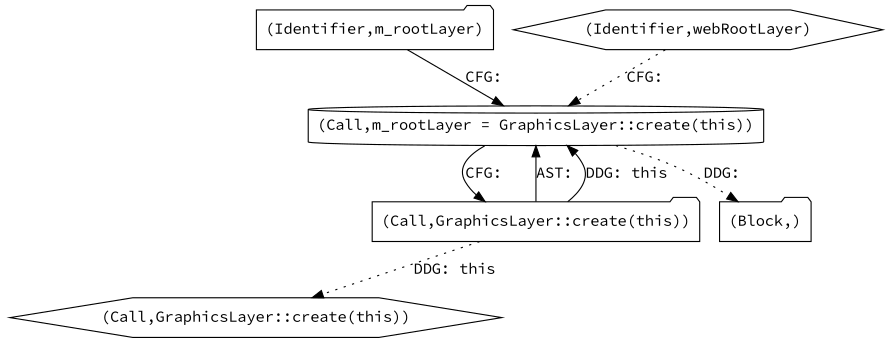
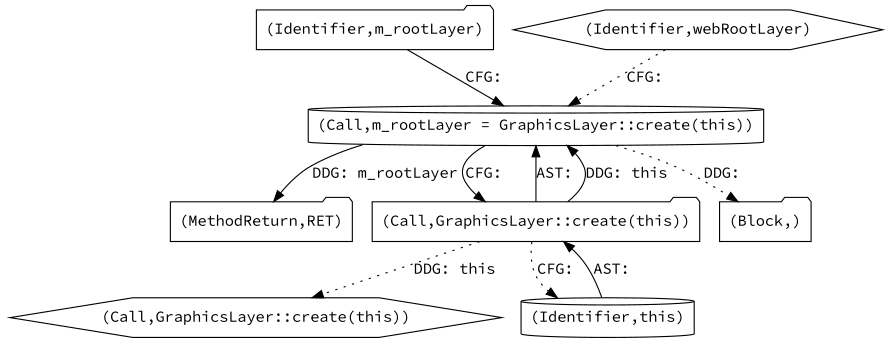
node "(MethodReturn,RET)": added
node "(Identifier,this)": added
